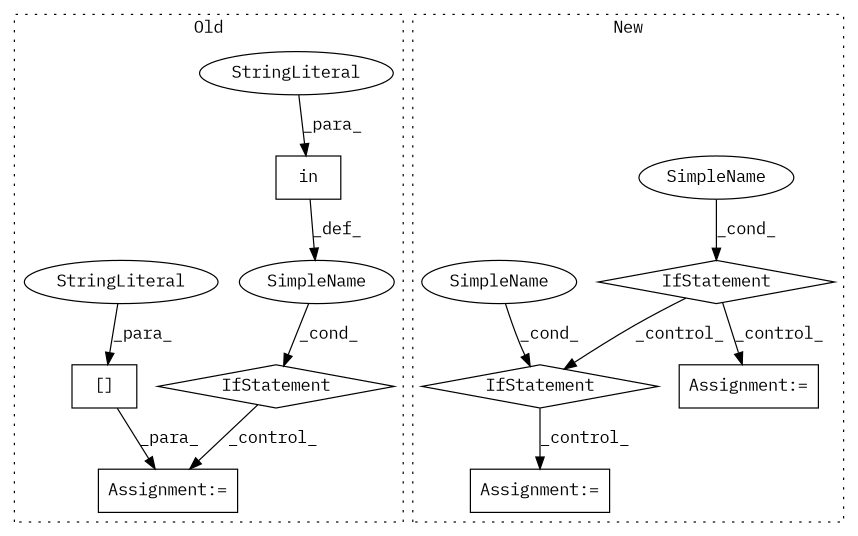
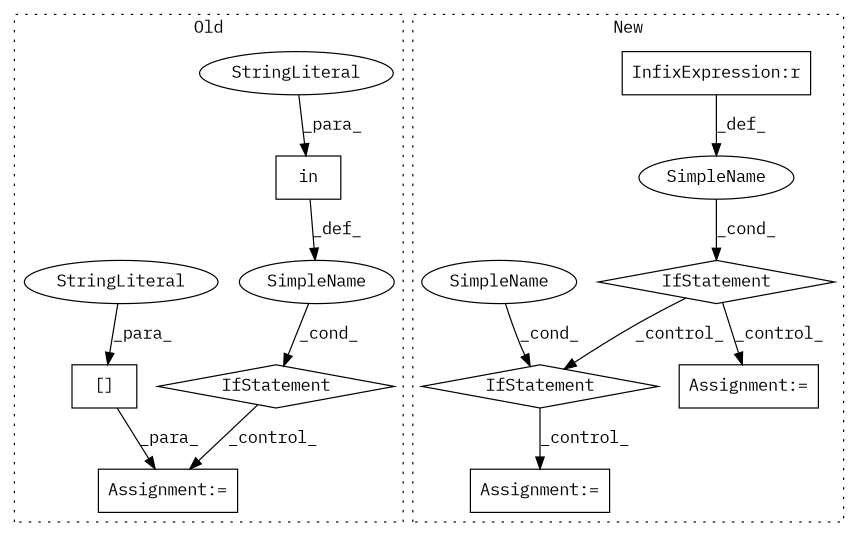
node "InfixExpression:r": added
